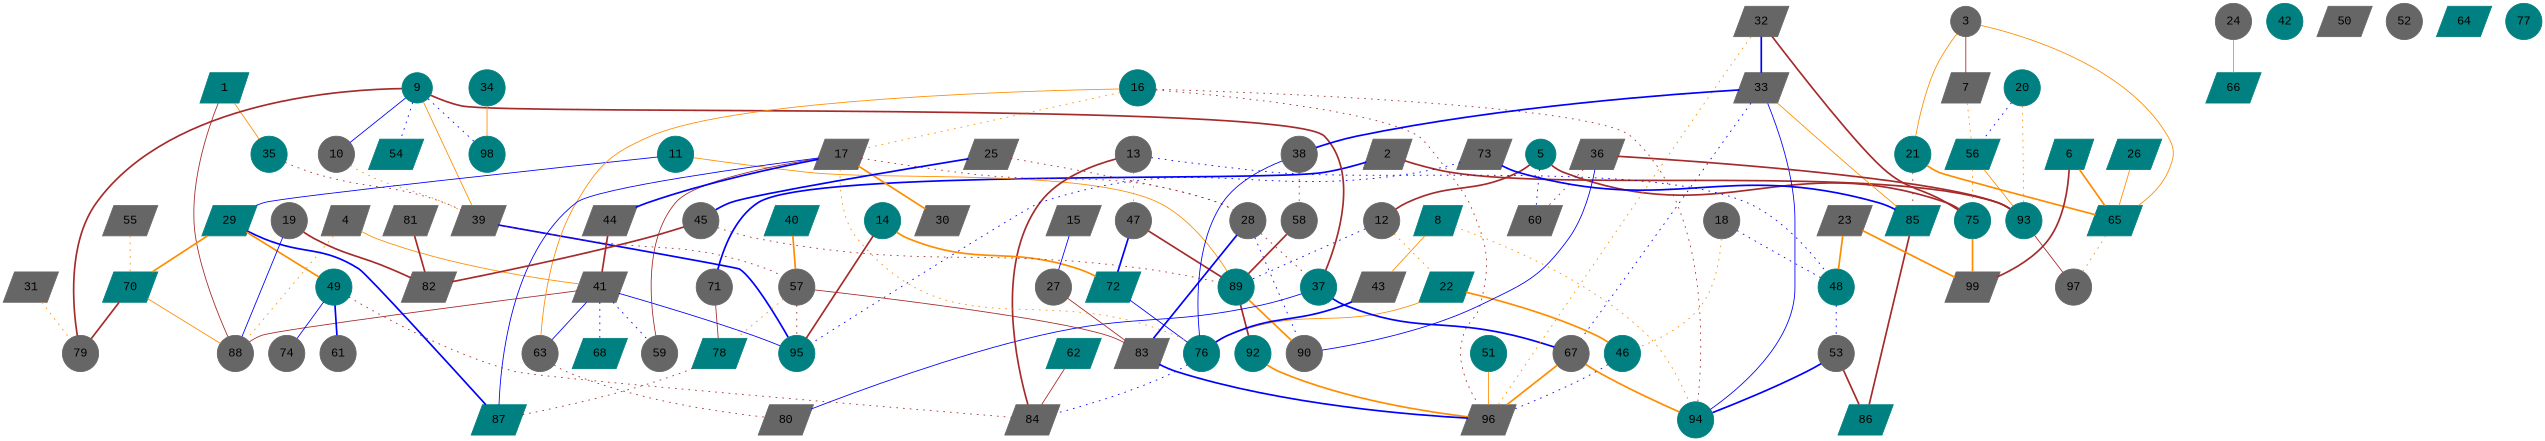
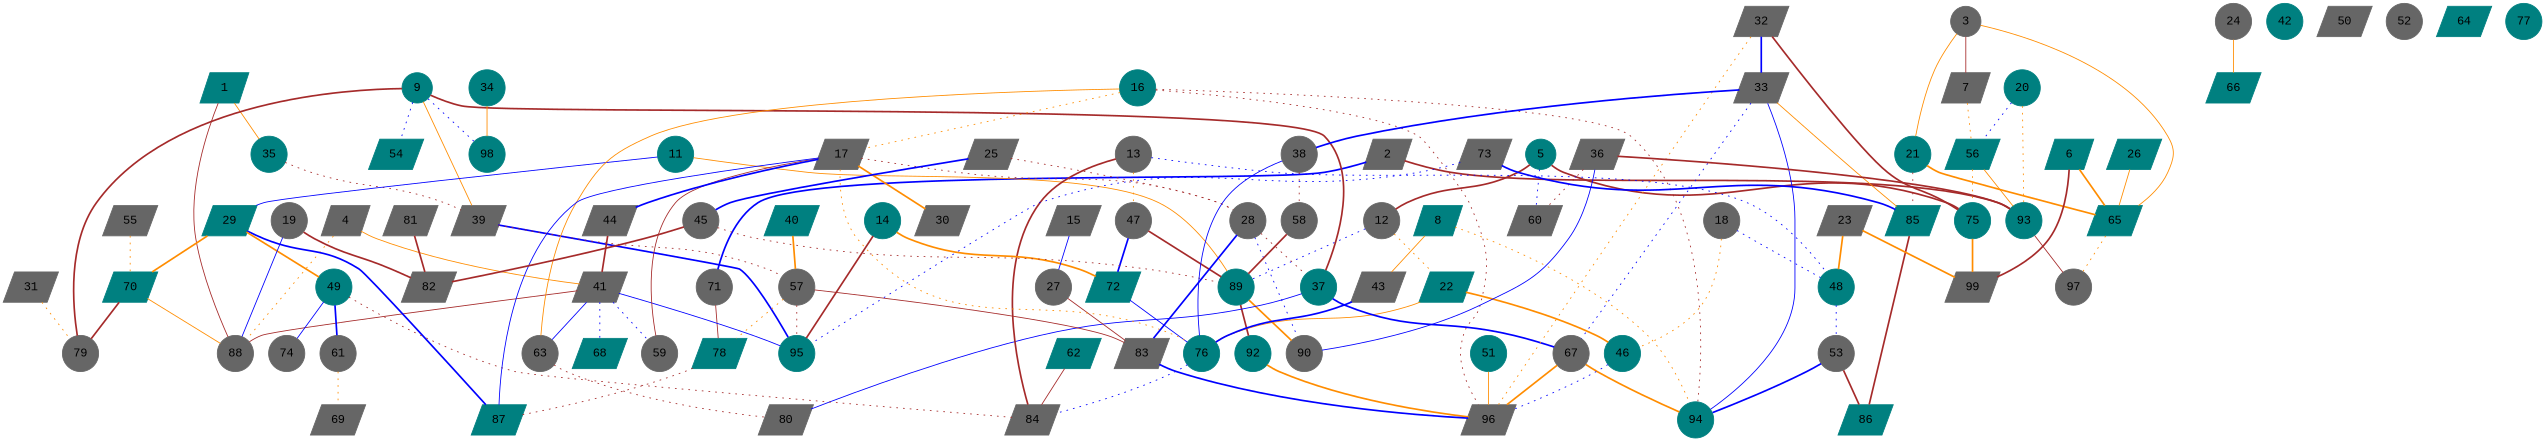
node "10": removed
node "69": added
